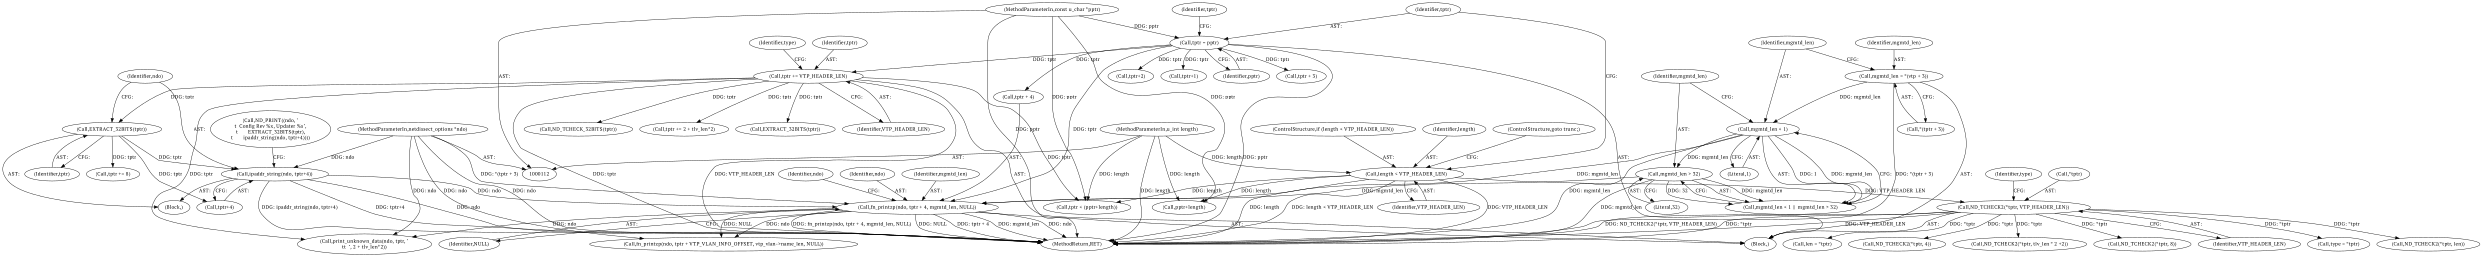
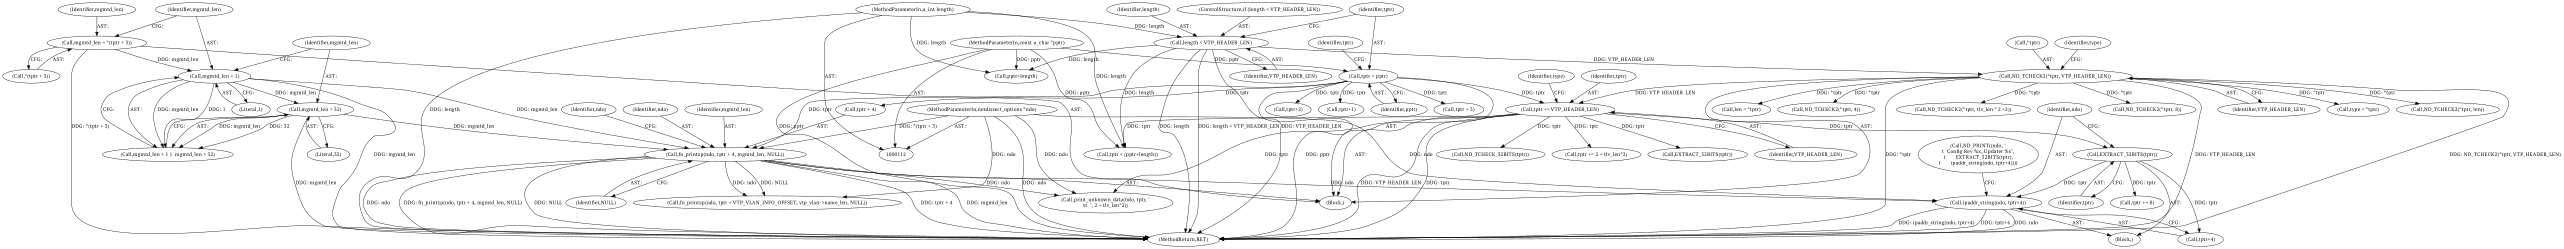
node "(Call,mgmtd_len = *(vtp + 3))": label "(Call,mgmtd_len = *(vtp + 3))" -> "(Call,mgmtd_len = *(tptr + 3))"
edge "(Call,ND_TCHECK2(*tptr, VTP_HEADER_LEN))" -> "(Call,tptr += VTP_HEADER_LEN)": added, label "DDG: VTP_HEADER_LEN"
node "(ControlStructure,goto trunc;)": removed
edge "(Call,ipaddr_string(ndo, tptr+4))" -> "(Call,fn_printzp(ndo, tptr + 4, mgmtd_len, NULL))": reversed
